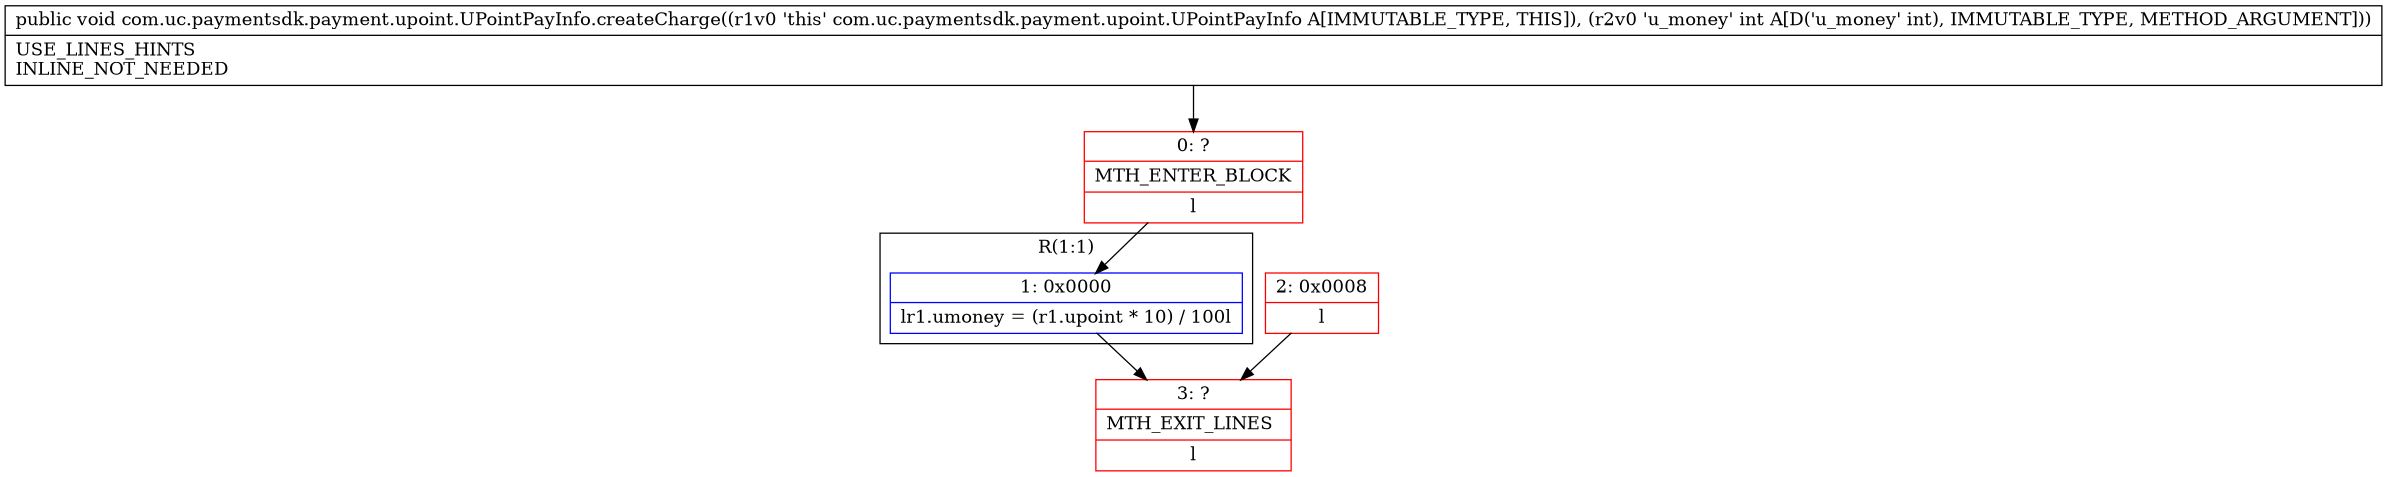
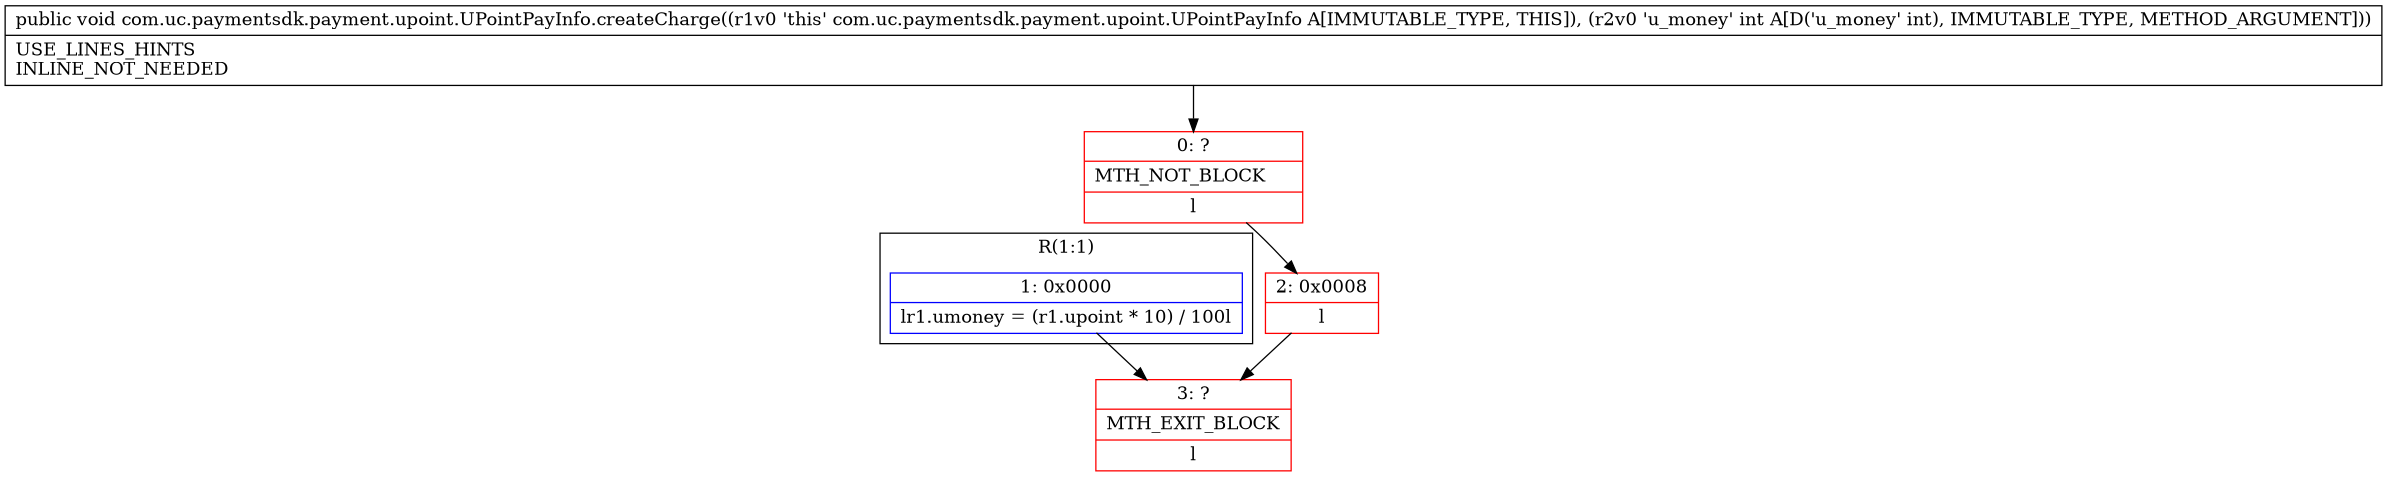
node "0: ?": text "MTH_ENTER_BLOCK" -> "MTH_NOT_BLOCK"
edge "0: ?" -> "1: 0x0000": now "0: ?" -> "2: 0x0008"
node "3: ?": text "MTH_EXIT_LINES" -> "MTH_EXIT_BLOCK"
